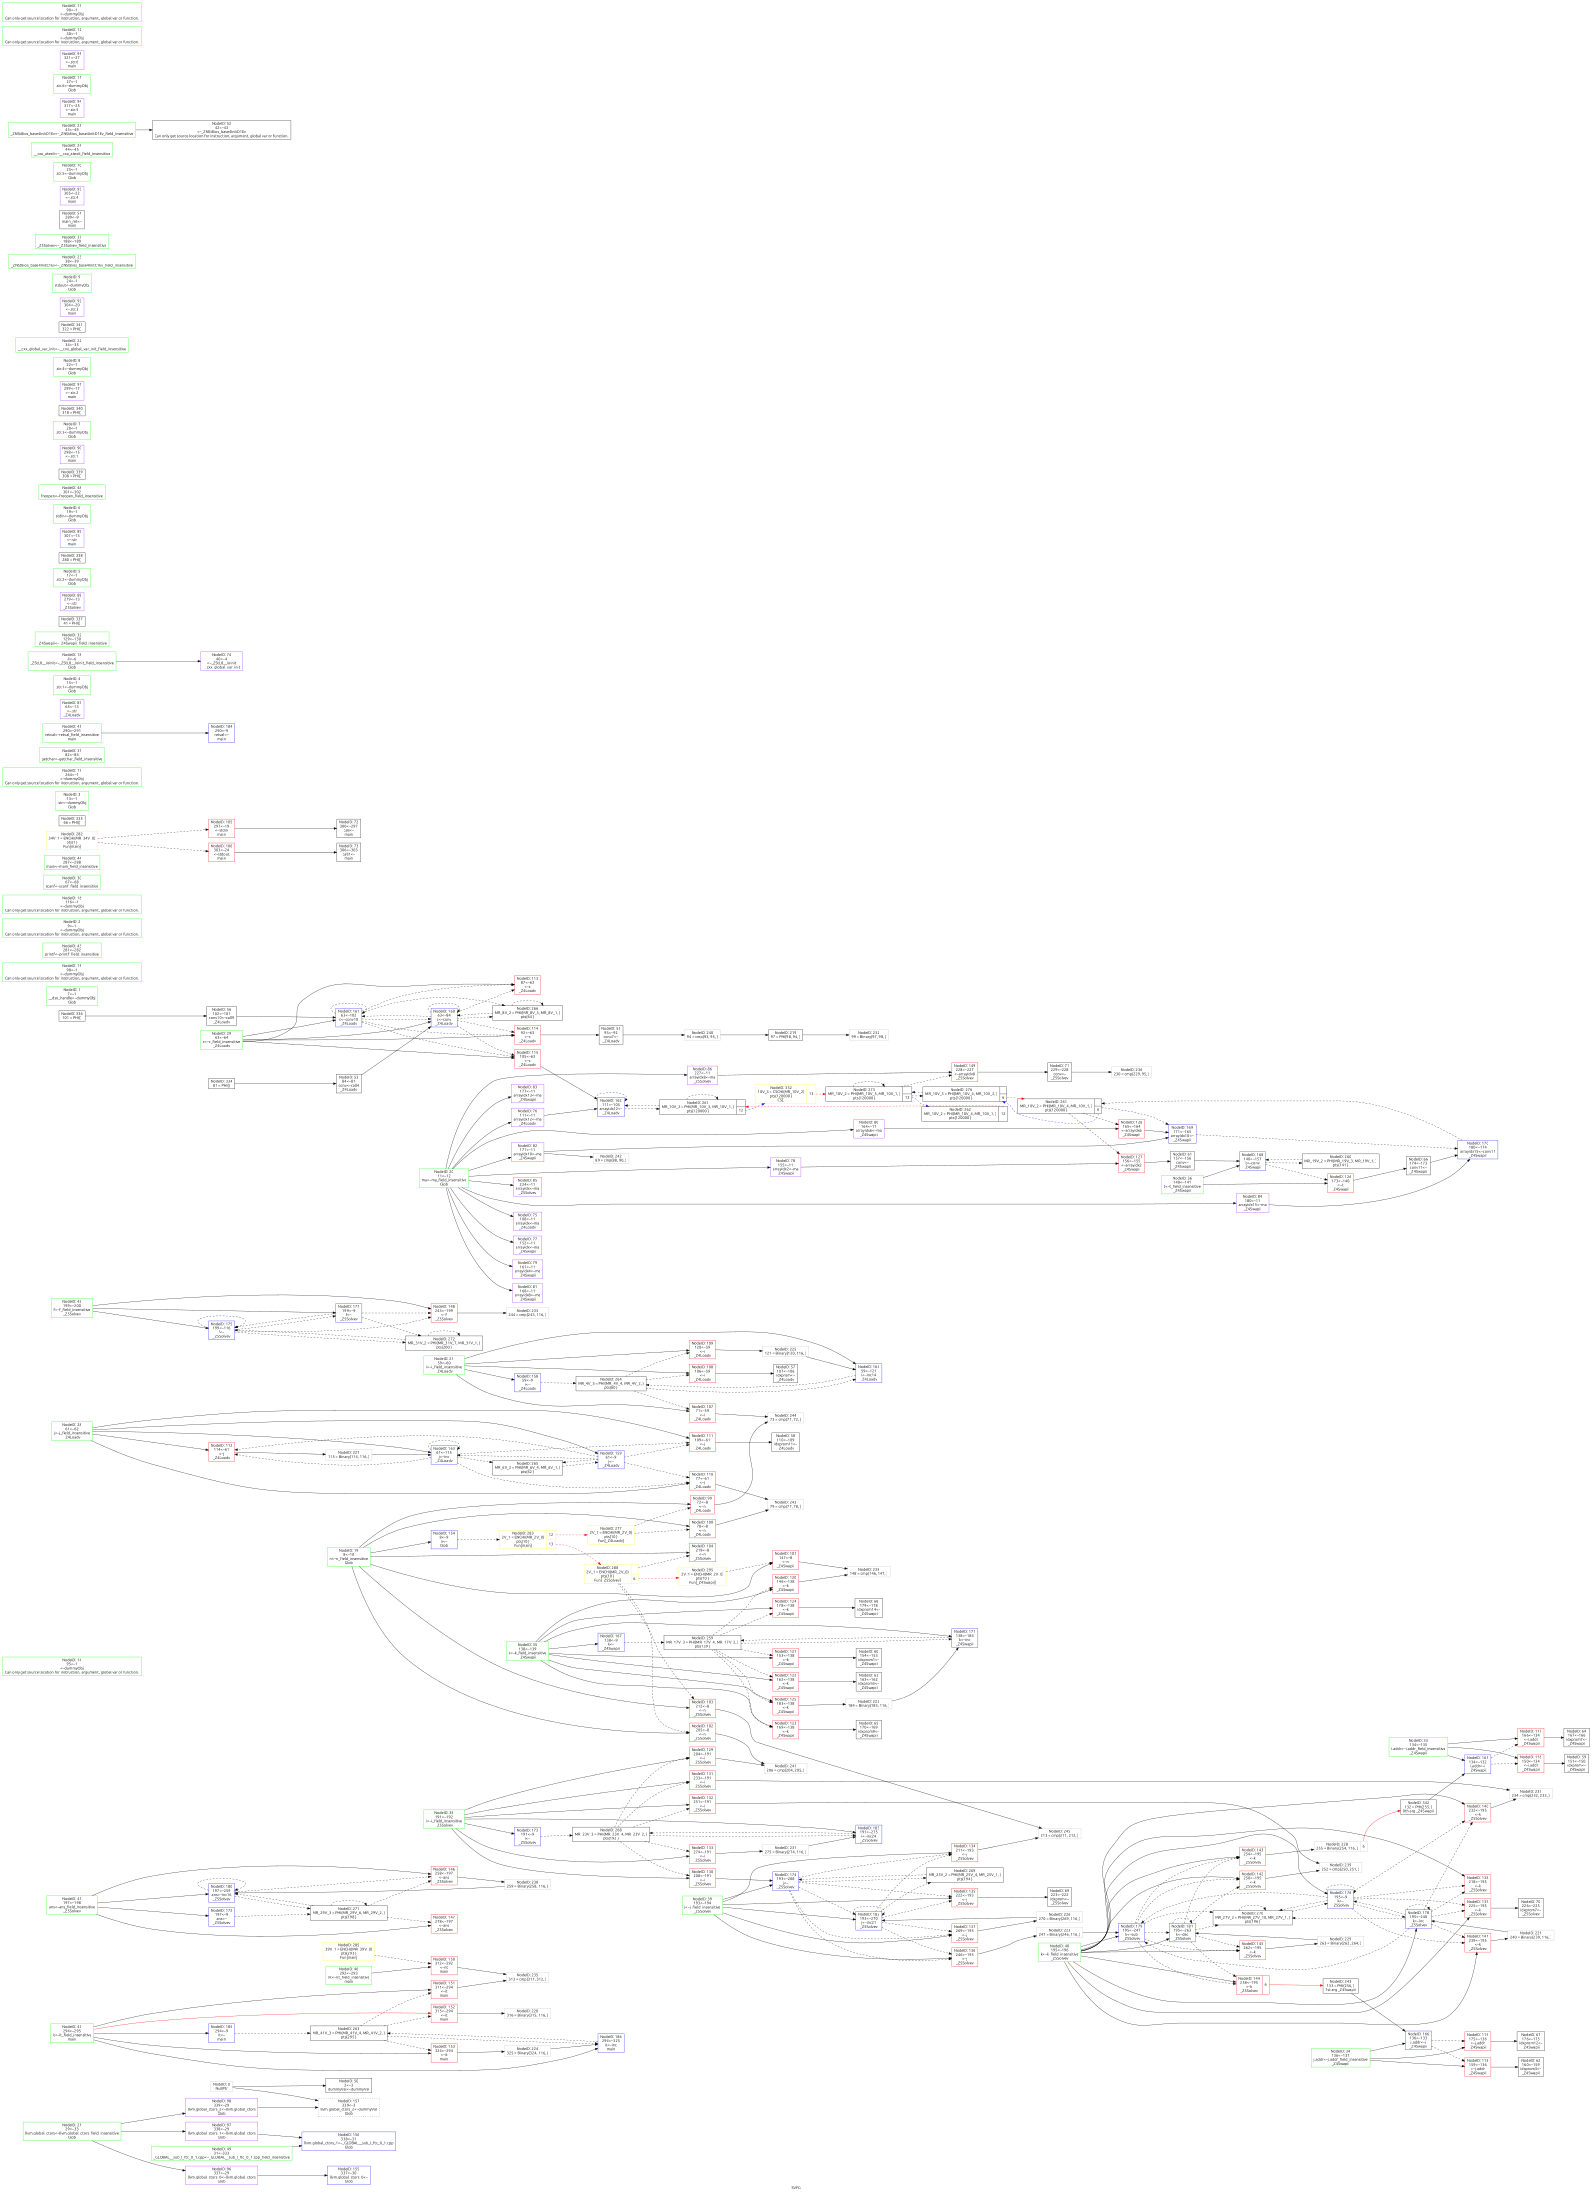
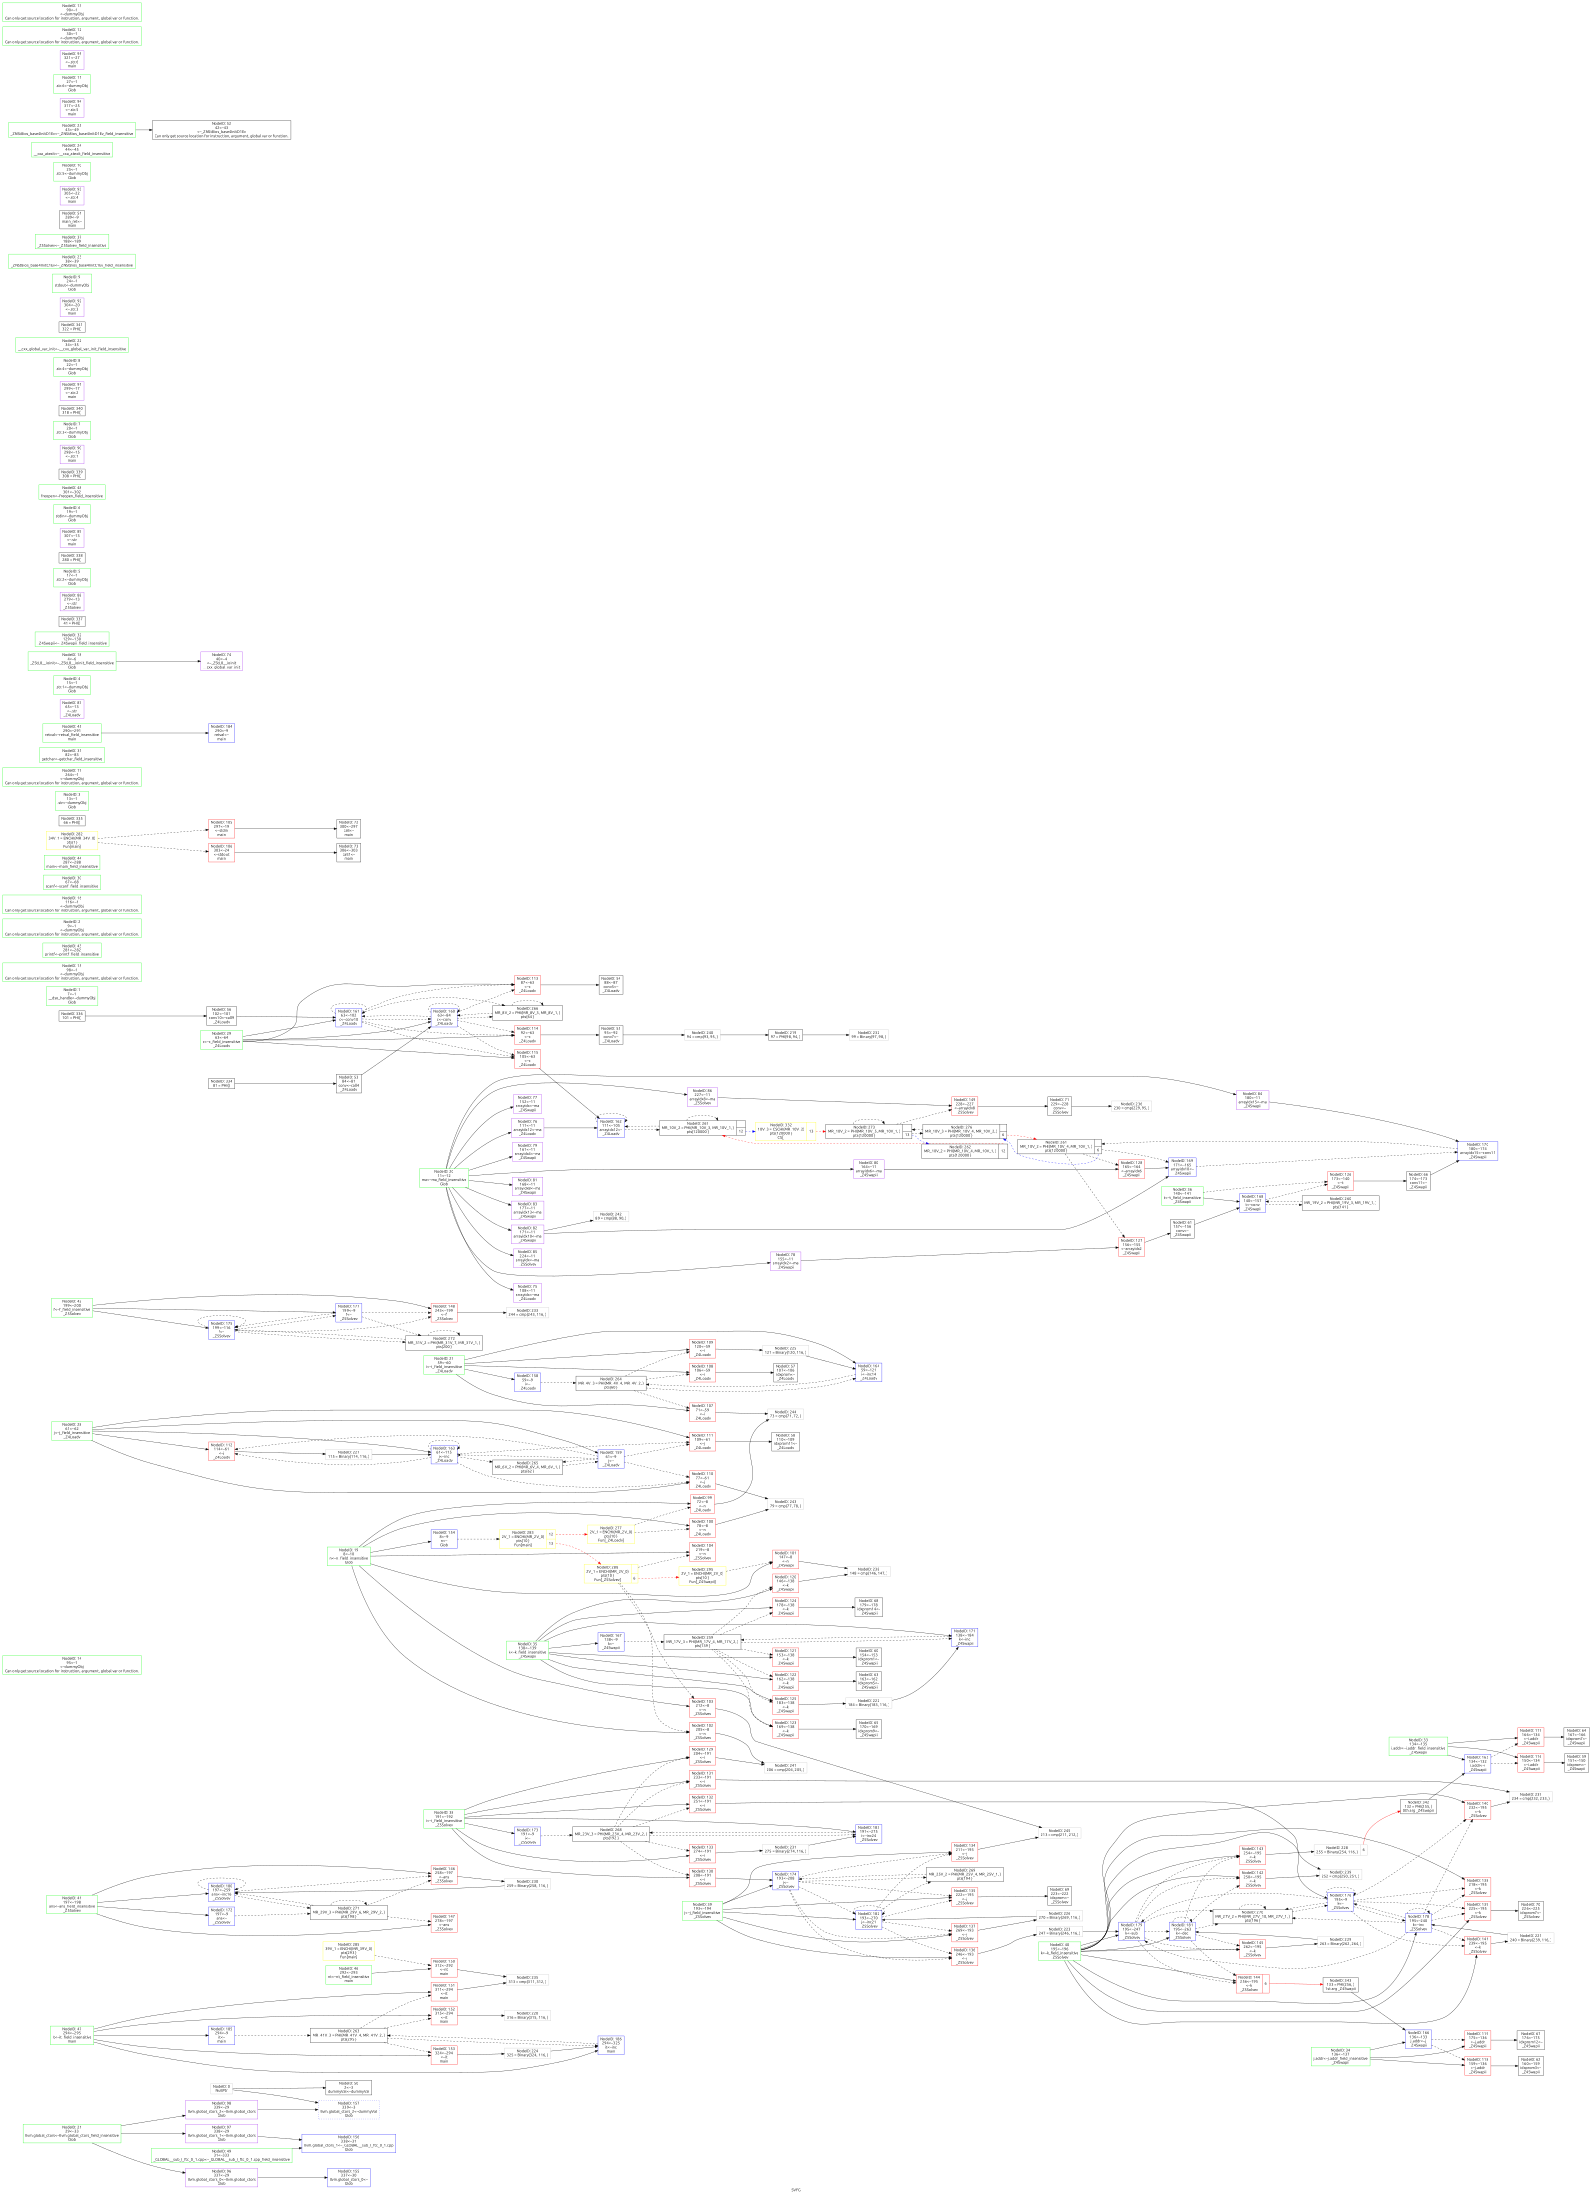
node "NodeID: 54": added
edge "NodeID: 36" -> "NodeID: 126": style solid -> dashed
edge "NodeID: 47" -> "NodeID: 152": color red -> black
